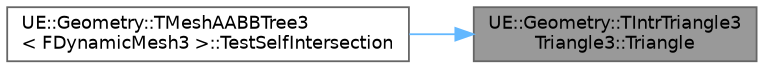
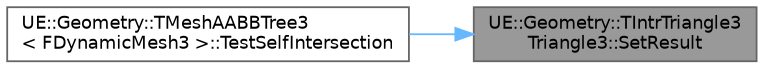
node "UE::Geometry::TIntrTriangle3 Triangle3::Triangle": label "UE::Geometry::TIntrTriangle3 Triangle3::Triangle" -> "UE::Geometry::TIntrTriangle3 Triangle3::SetResult"
